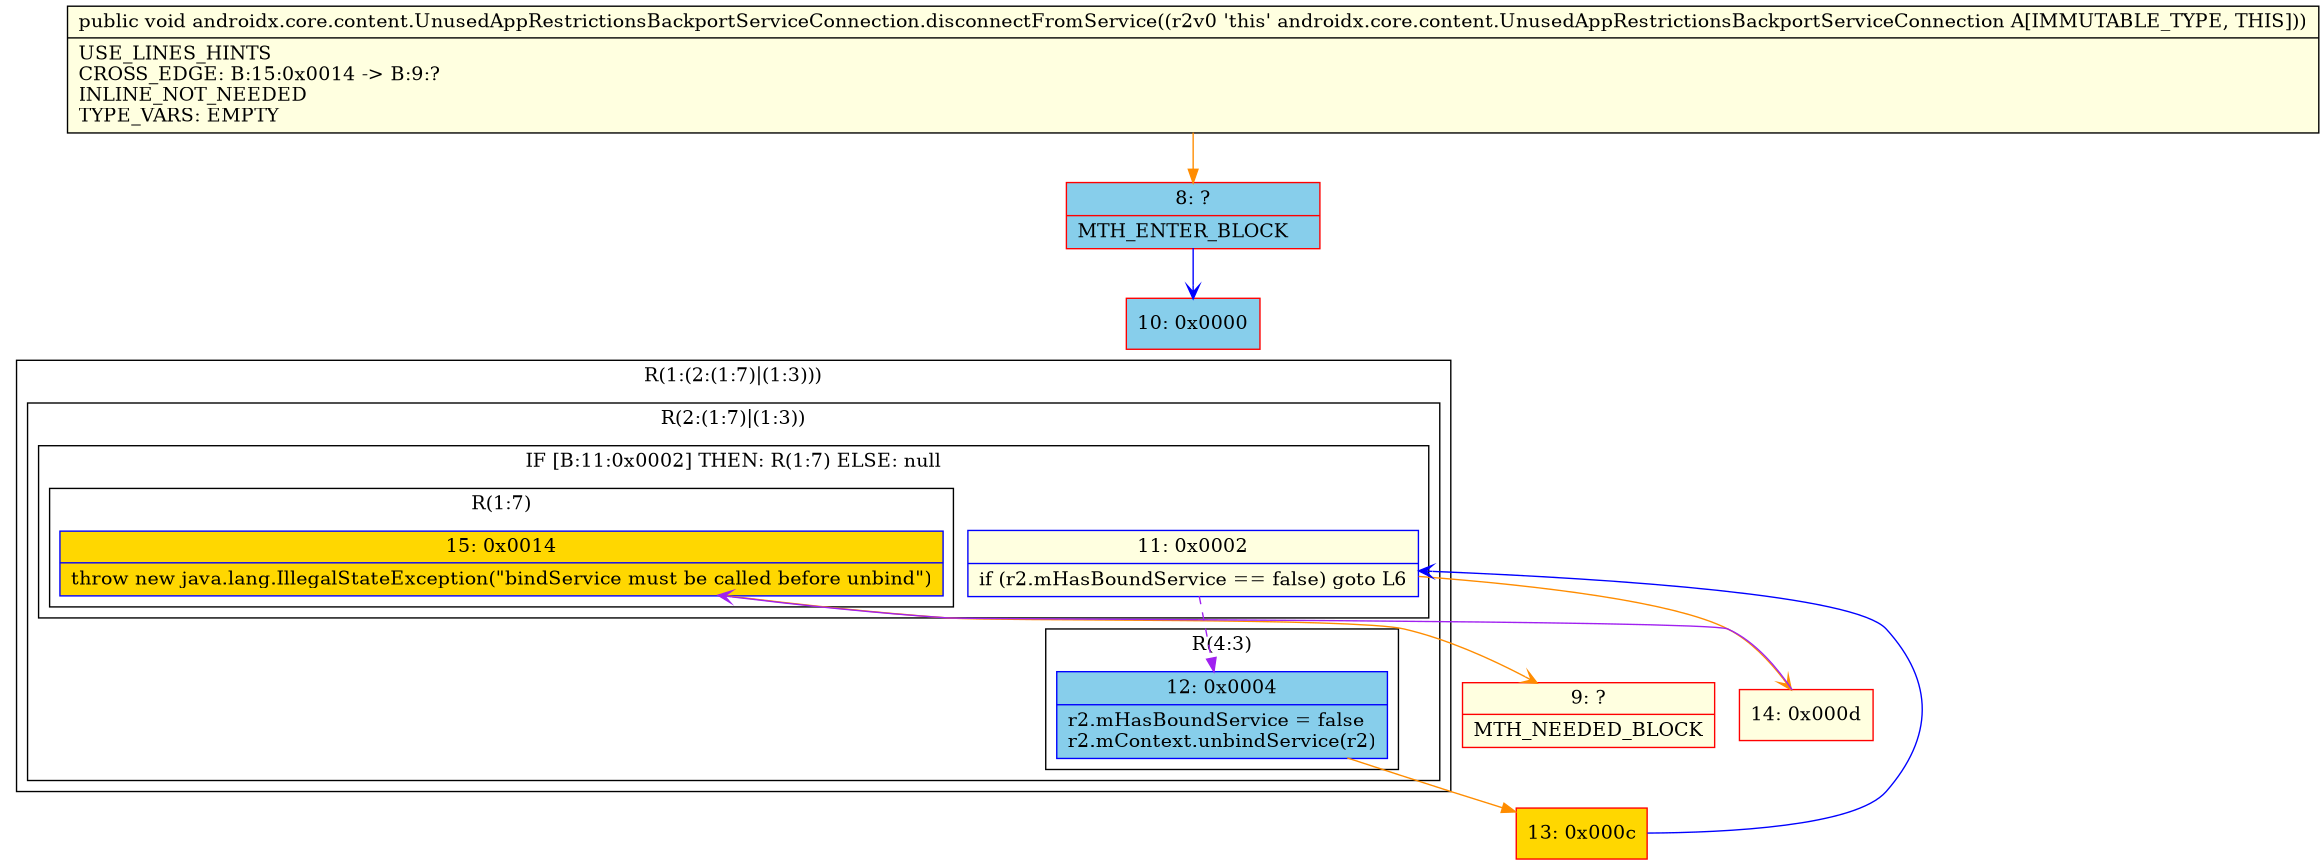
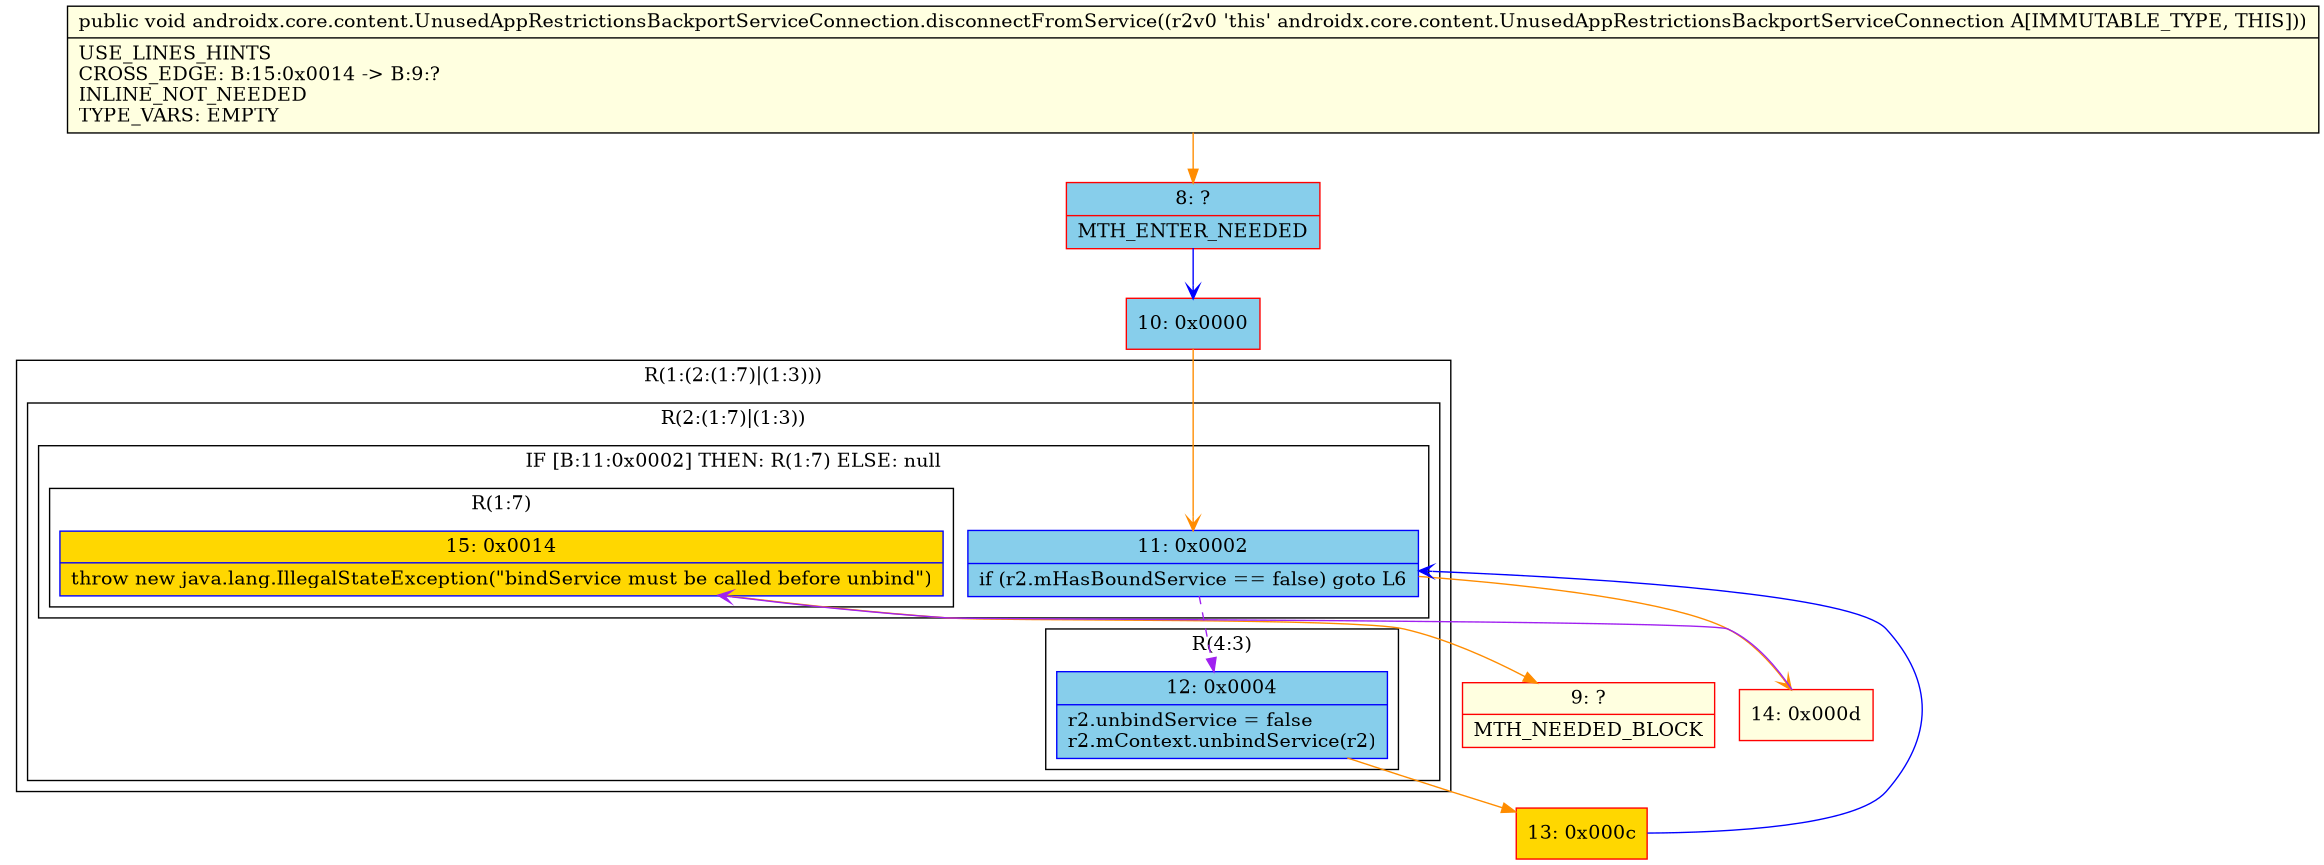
node "8: ?": text "MTH_ENTER_BLOCK" -> "MTH_ENTER_NEEDED"
edge "10: 0x0000" -> "11: 0x0002": added
node "11: 0x0002": fillcolor lightyellow -> skyblue
edge "15: 0x0014" -> "9: ?": arrowhead vee -> normal
node "12: 0x0004": text "r2.mHasBoundService = false" -> "r2.unbindService = false"
